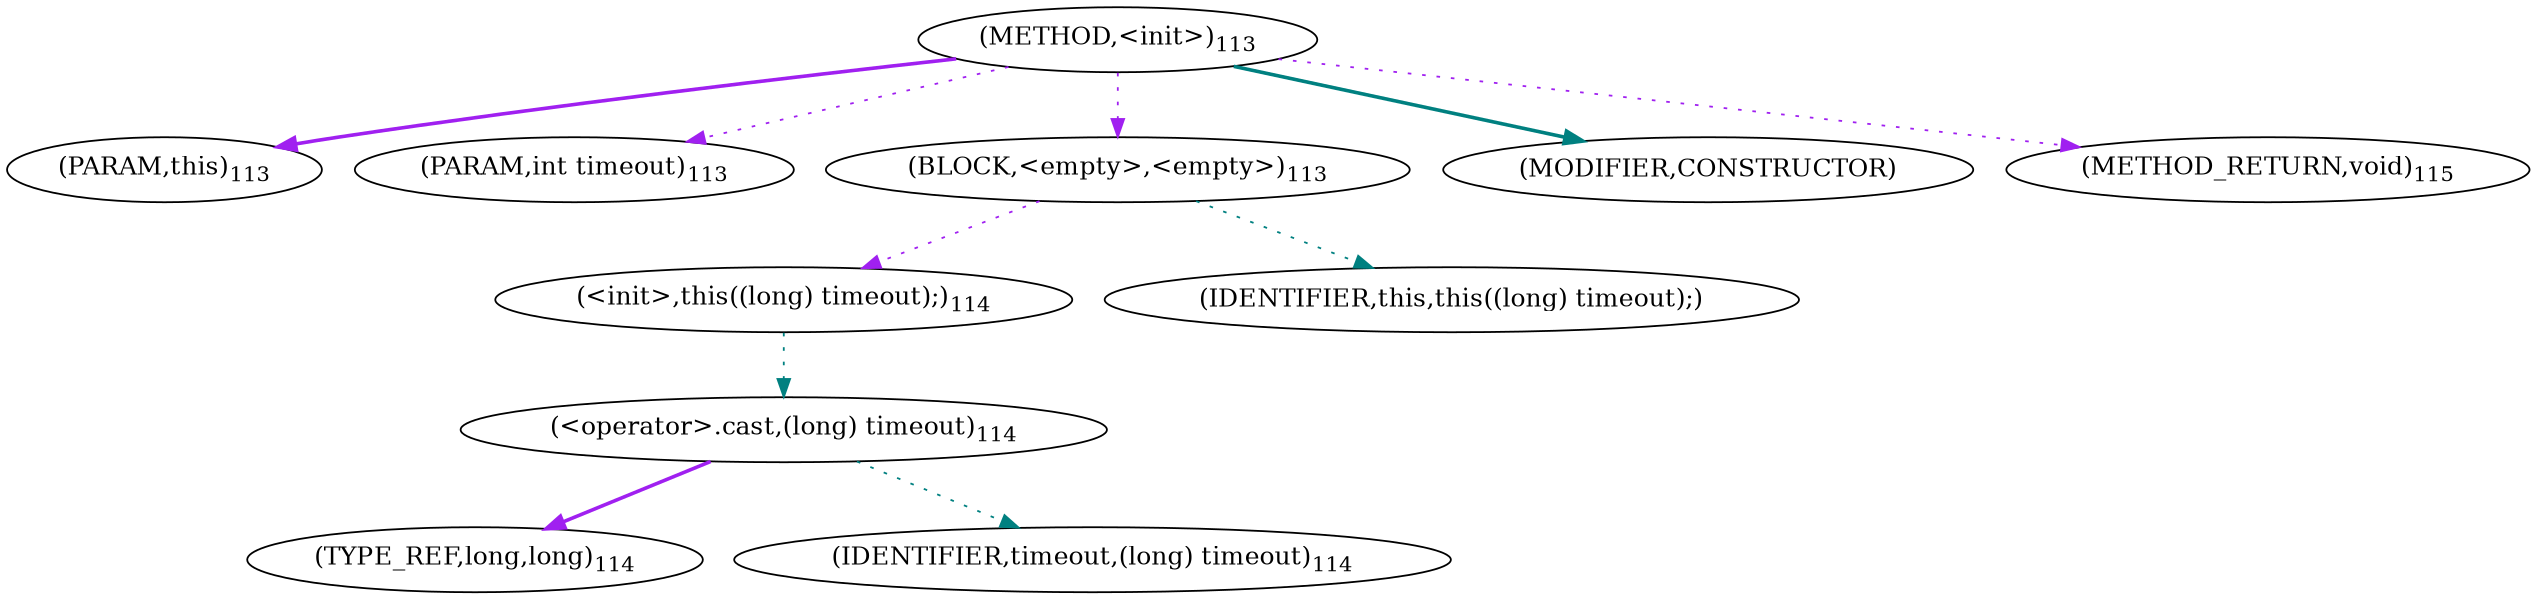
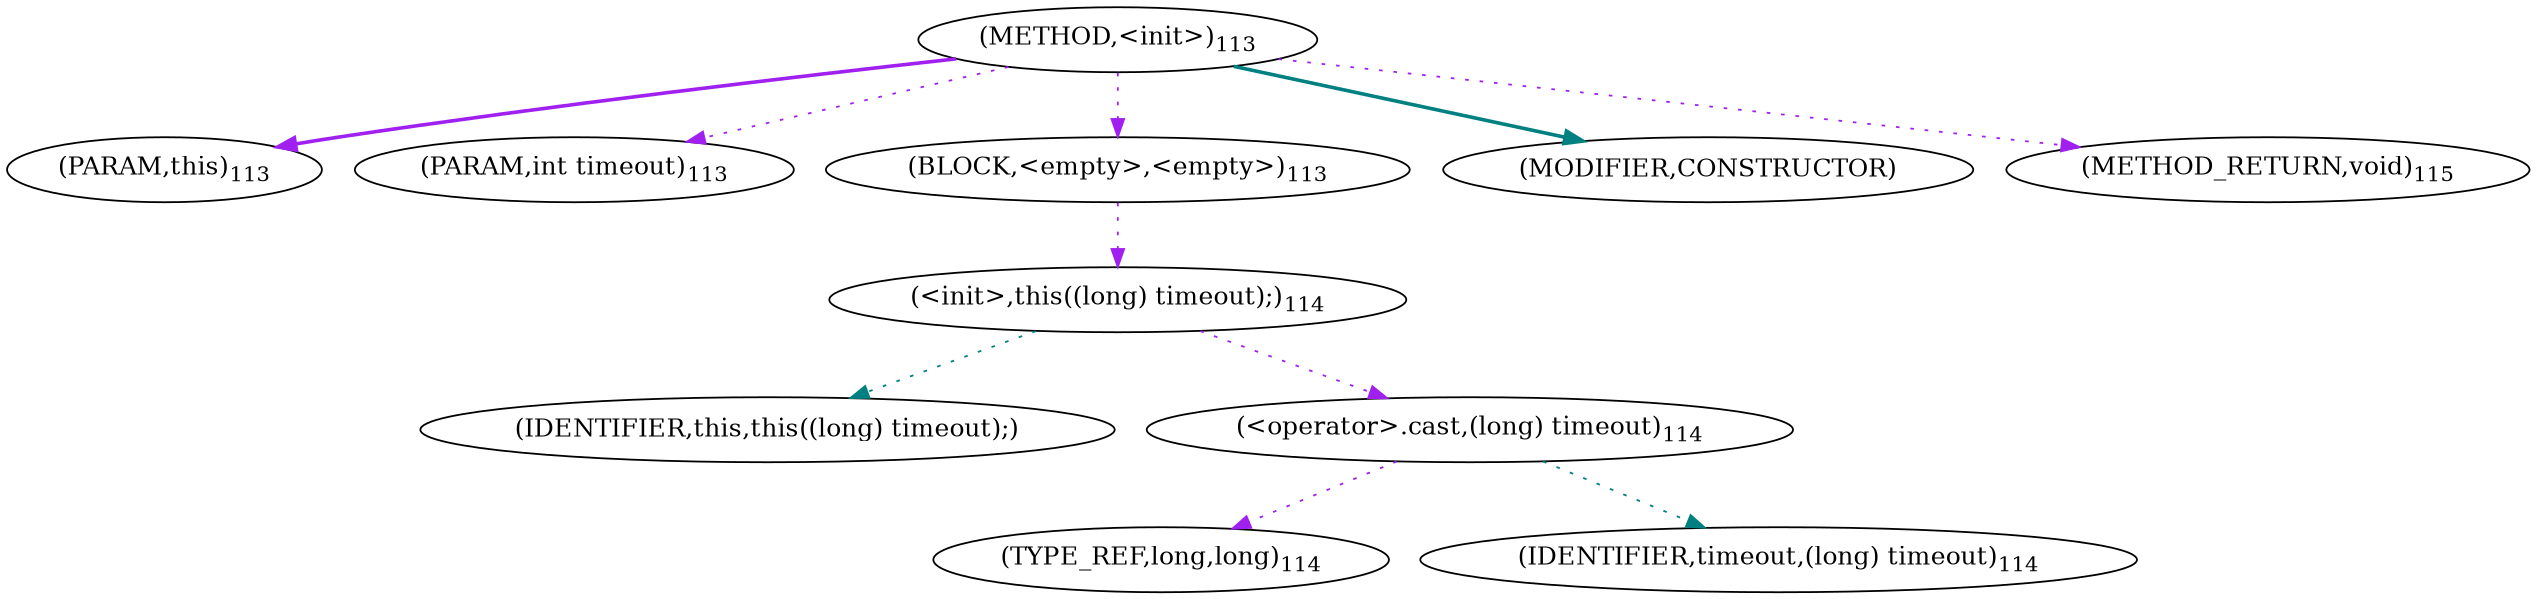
edge "(BLOCK,<empty>,<empty>)" -> "(IDENTIFIER,this,this((long) timeout);)": now "(<init>,this((long) timeout);)" -> "(IDENTIFIER,this,this((long) timeout);)"
edge "(<init>,this((long) timeout);)" -> "(<operator>.cast,(long) timeout)": color teal -> purple
edge "(<operator>.cast,(long) timeout)" -> "(TYPE_REF,long,long)": style bold -> dotted
